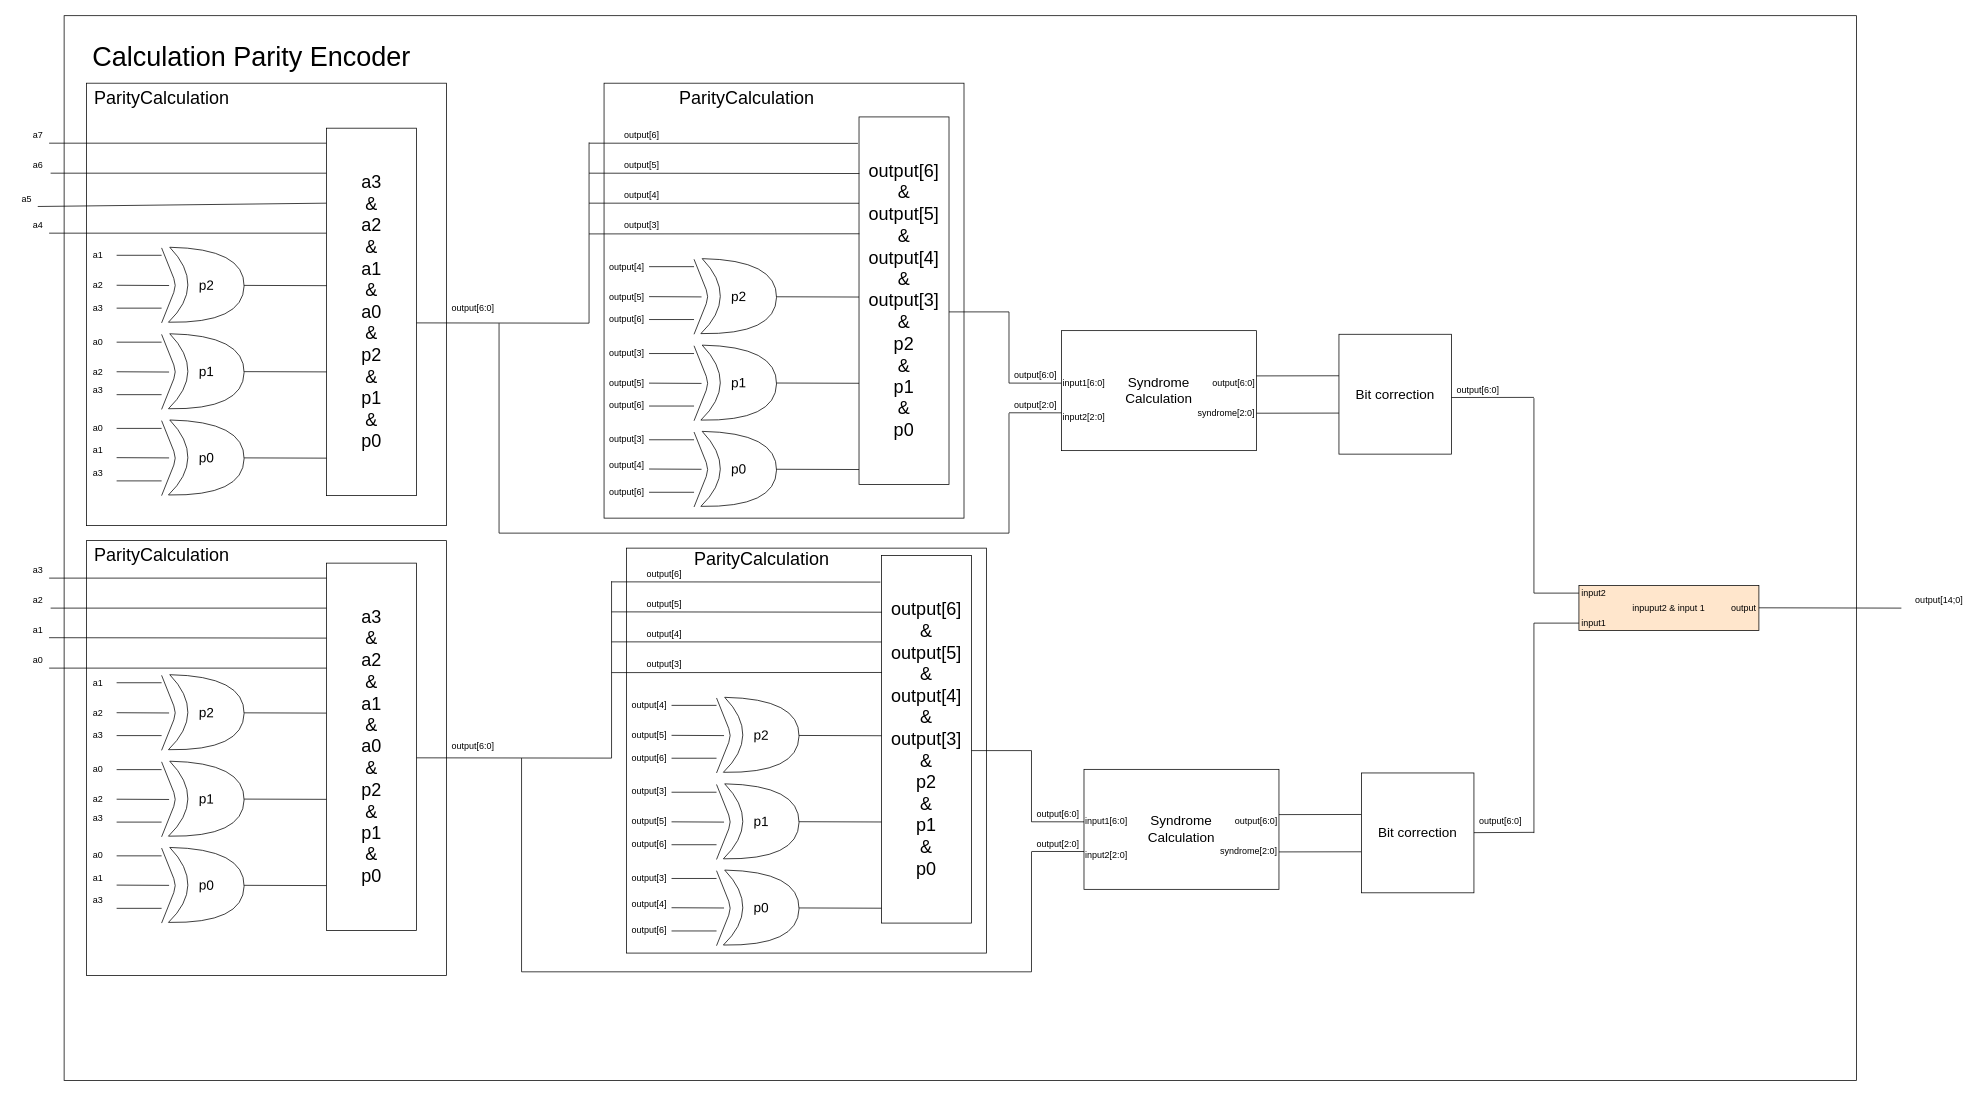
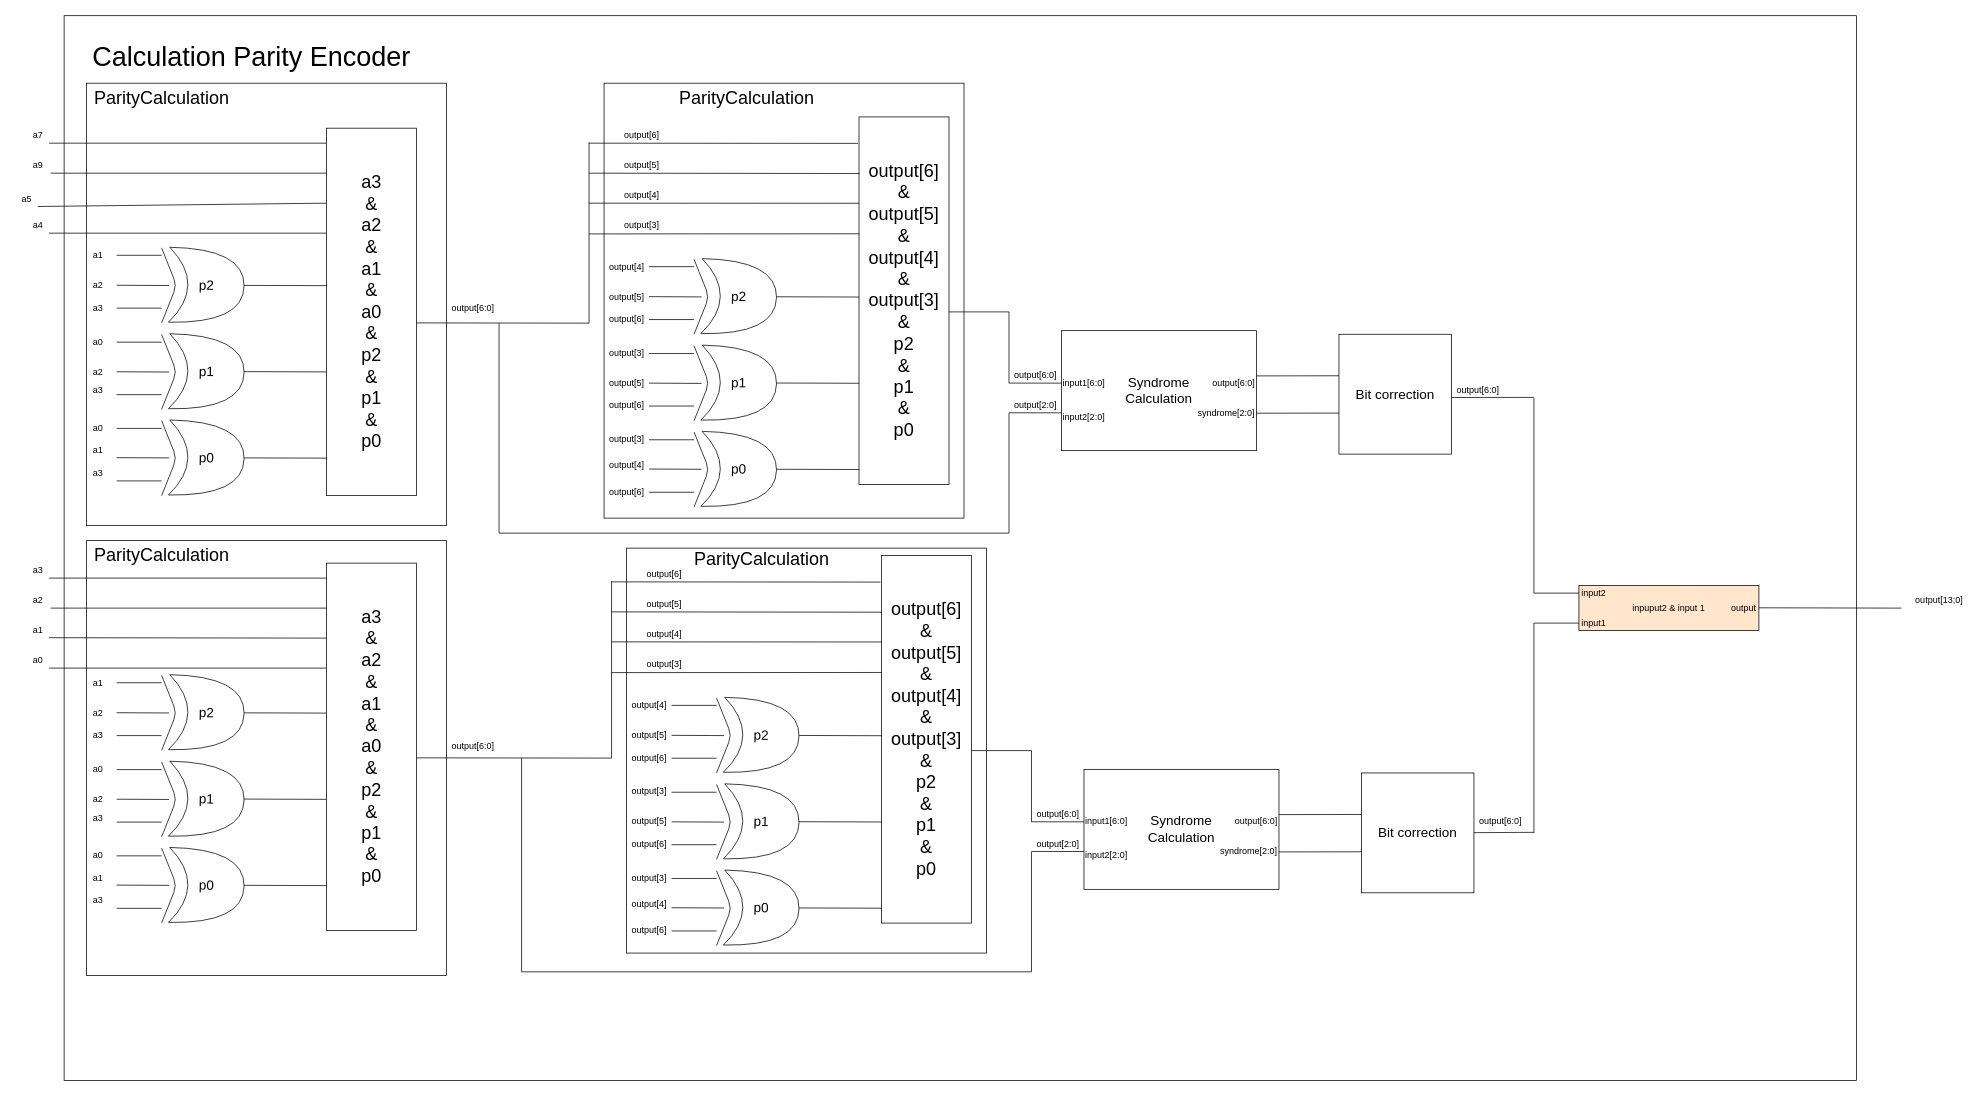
node "a6": label "a6" -> "a9"
node "output[14;0]": label "output[14;0]" -> "output[13;0]"
